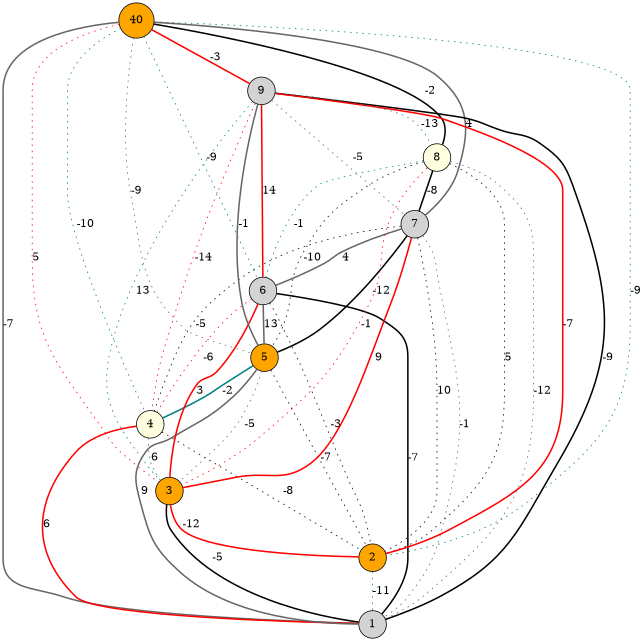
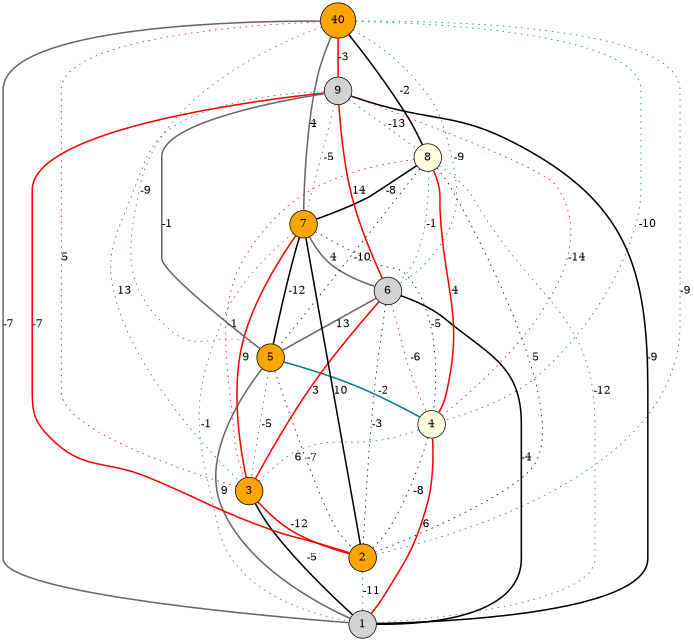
node "7": fillcolor lightgrey -> orange
edge "8" -- "4": added, label "4"
edge "7" -- "2": style dotted -> bold
edge "6" -- "1": label "-7" -> "-4"
